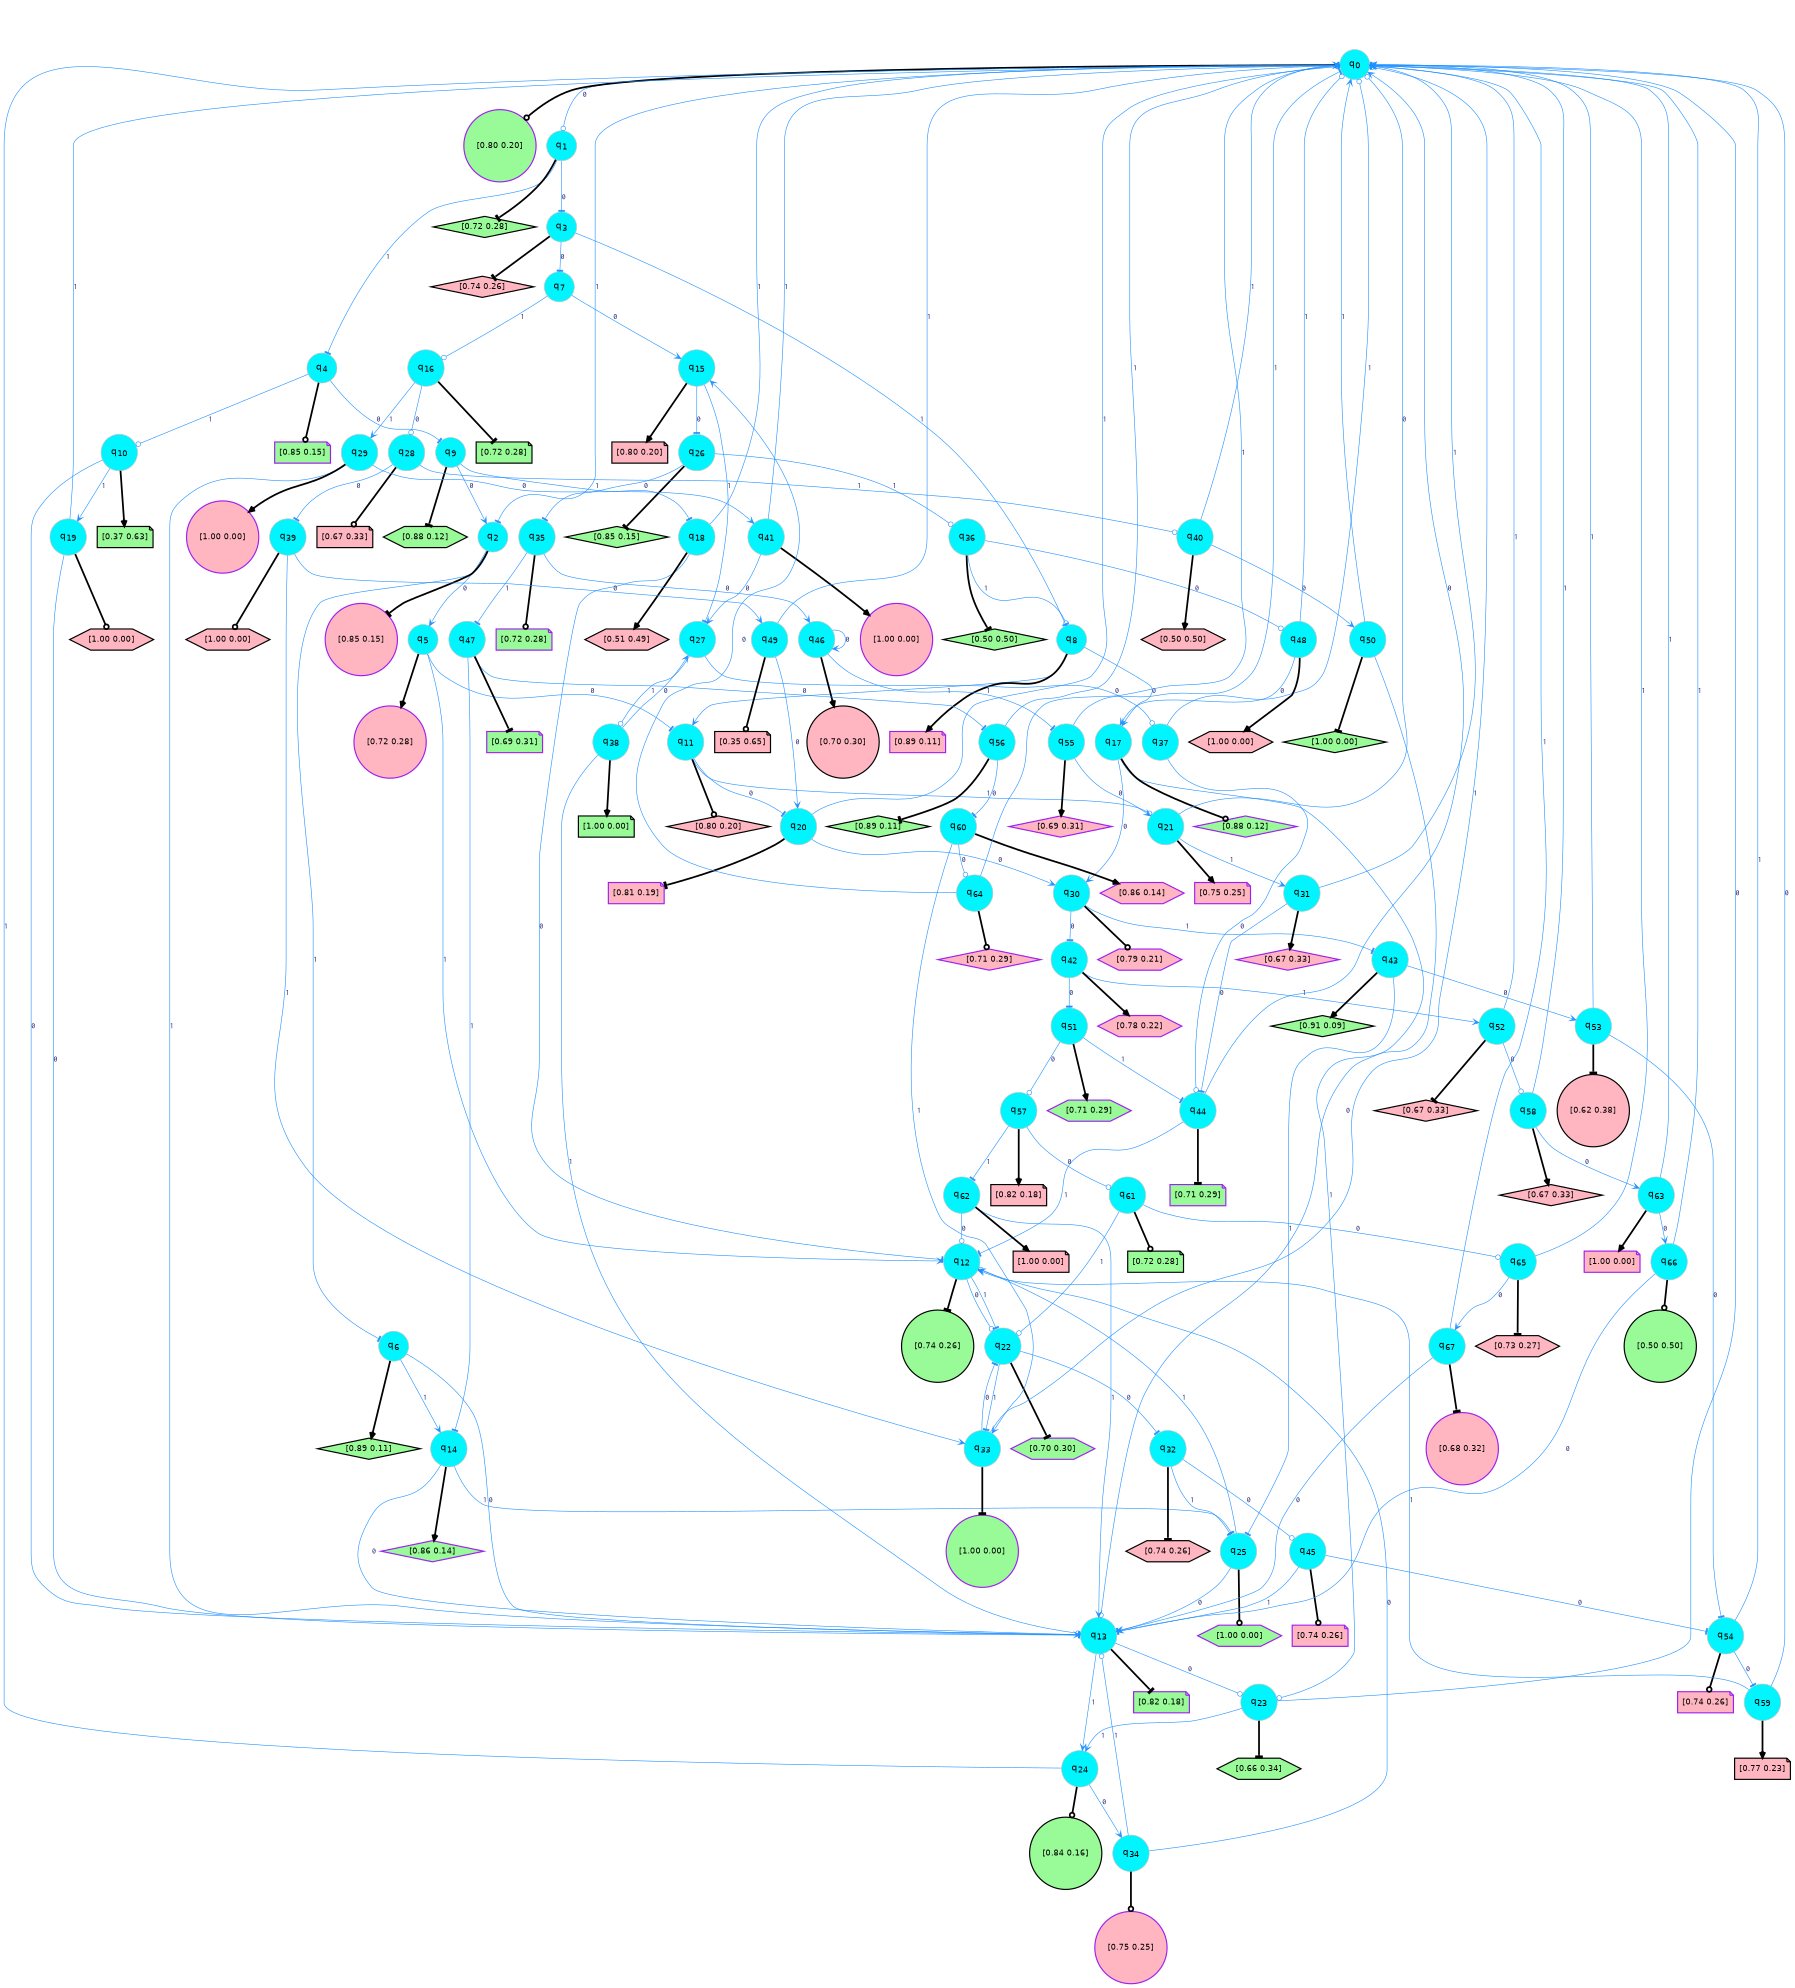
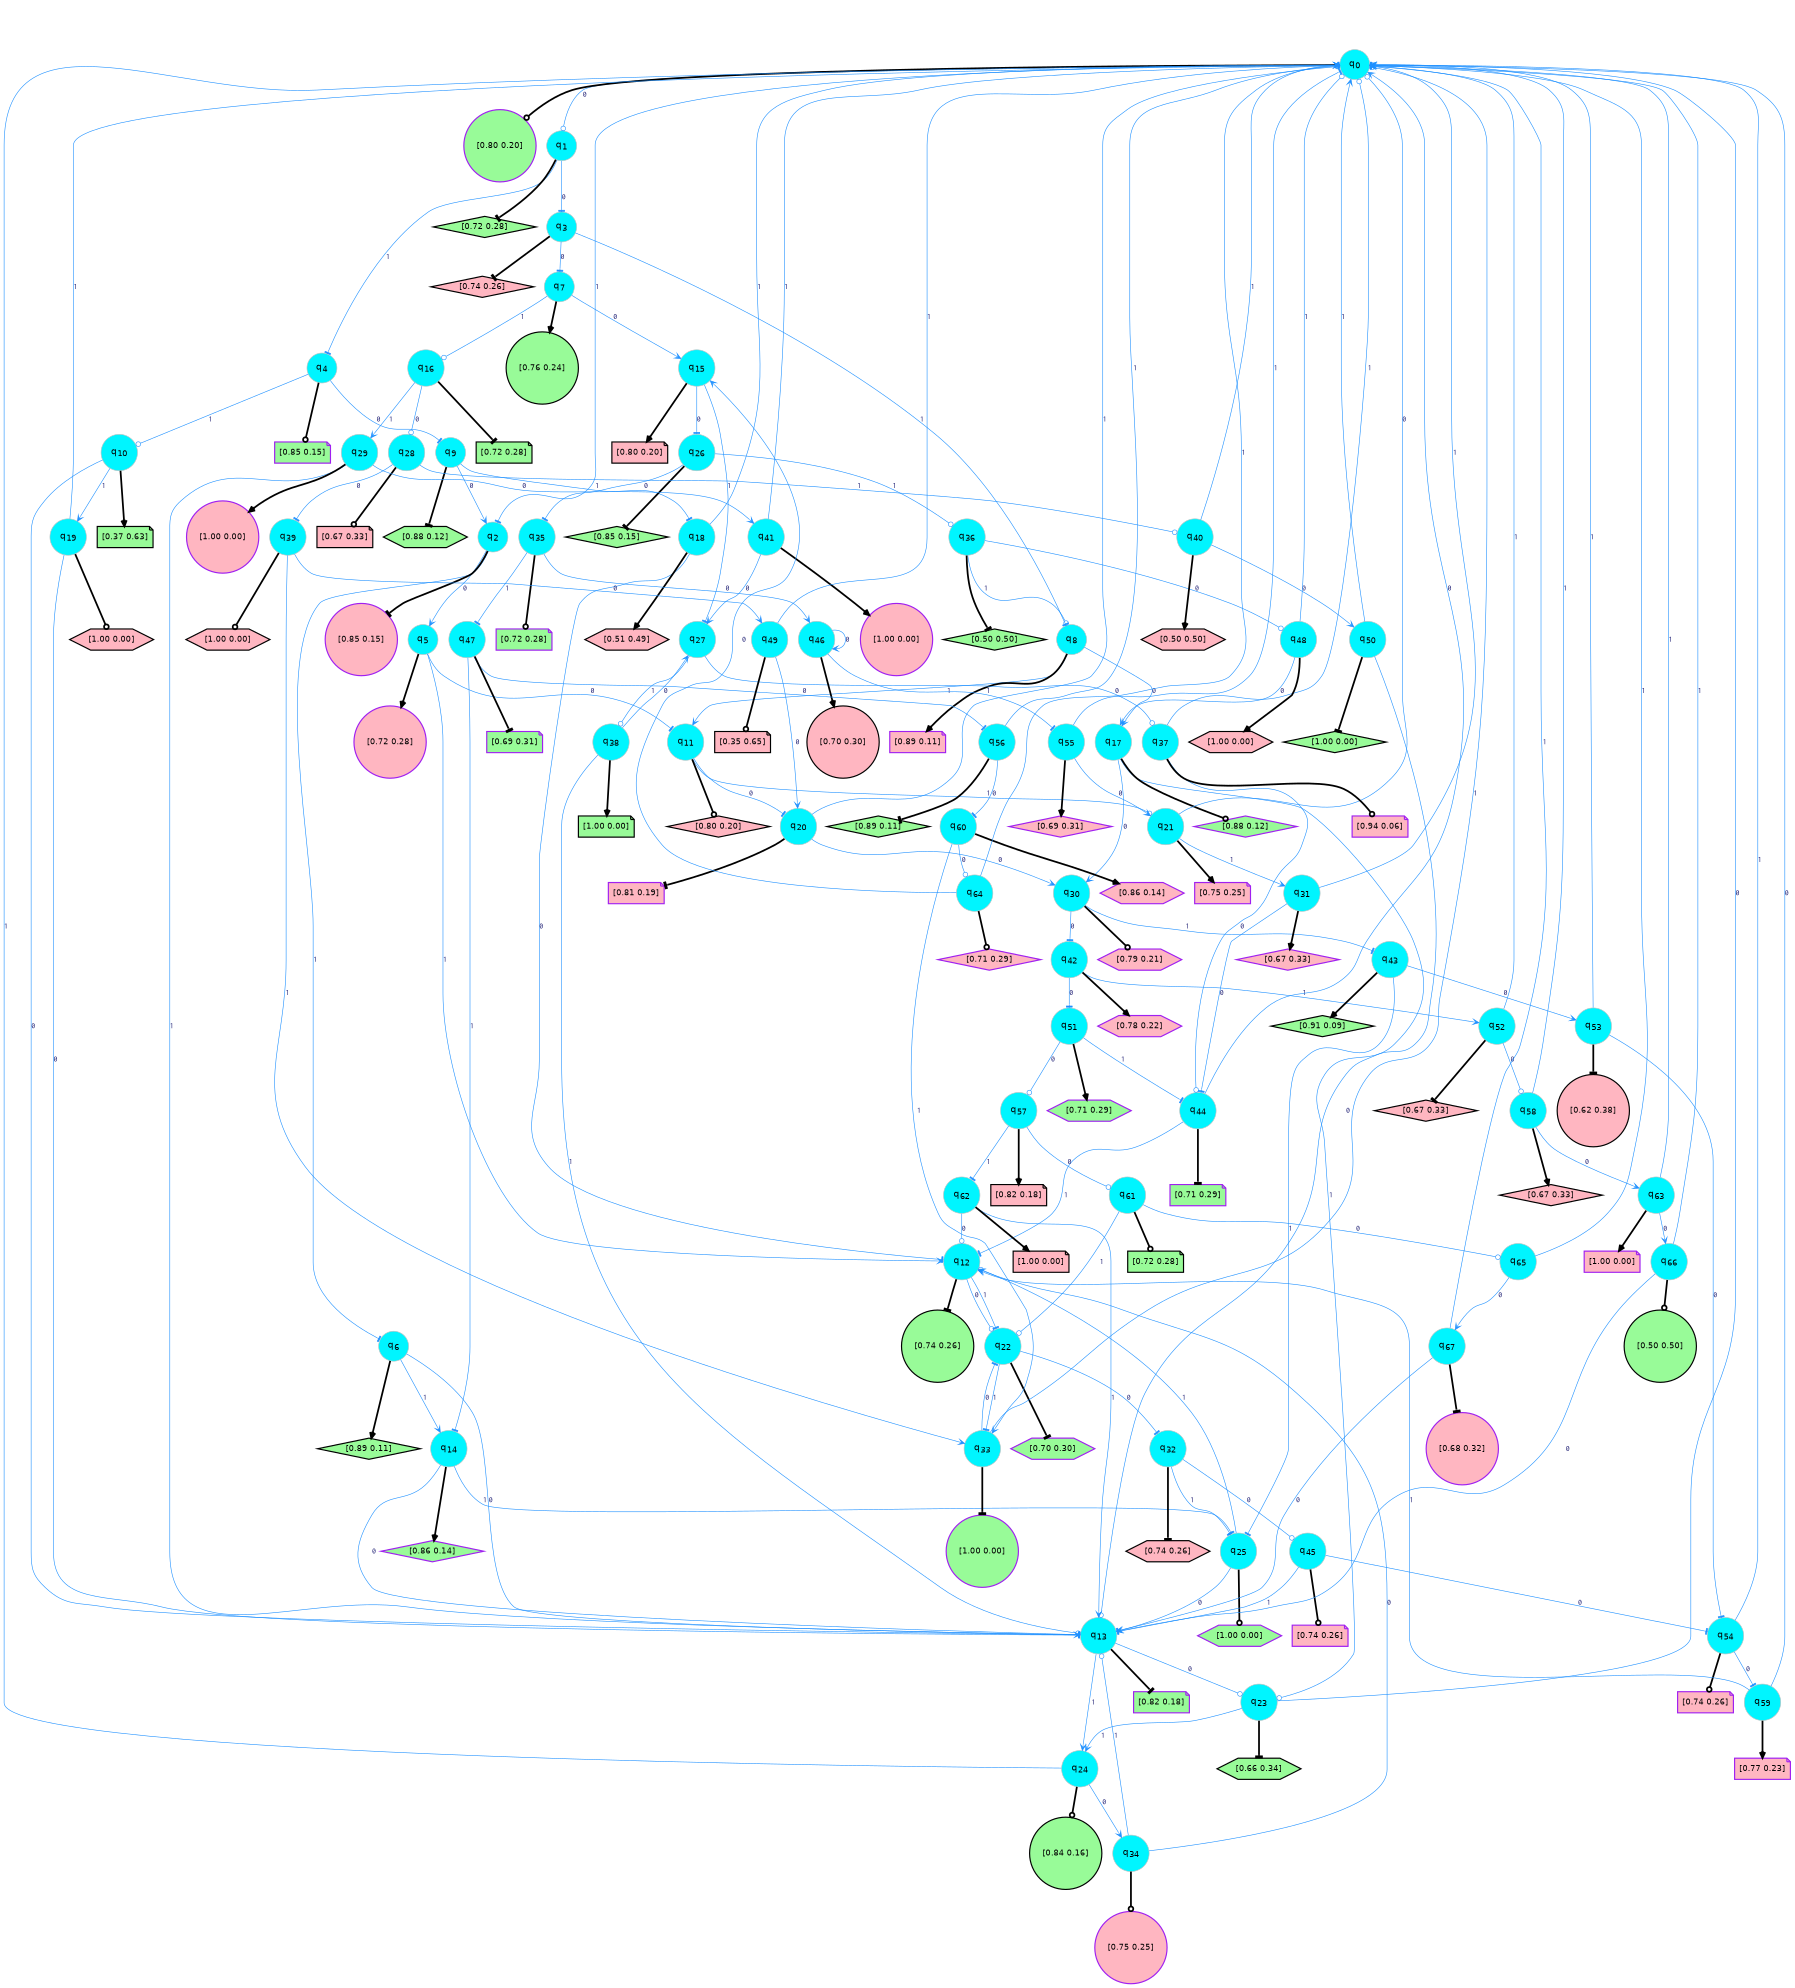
node "[0.76 0.24]": added
node "[0.94 0.06]": added
node "[0.73 0.27]": removed
node "[0.77 0.23]": color black -> purple
